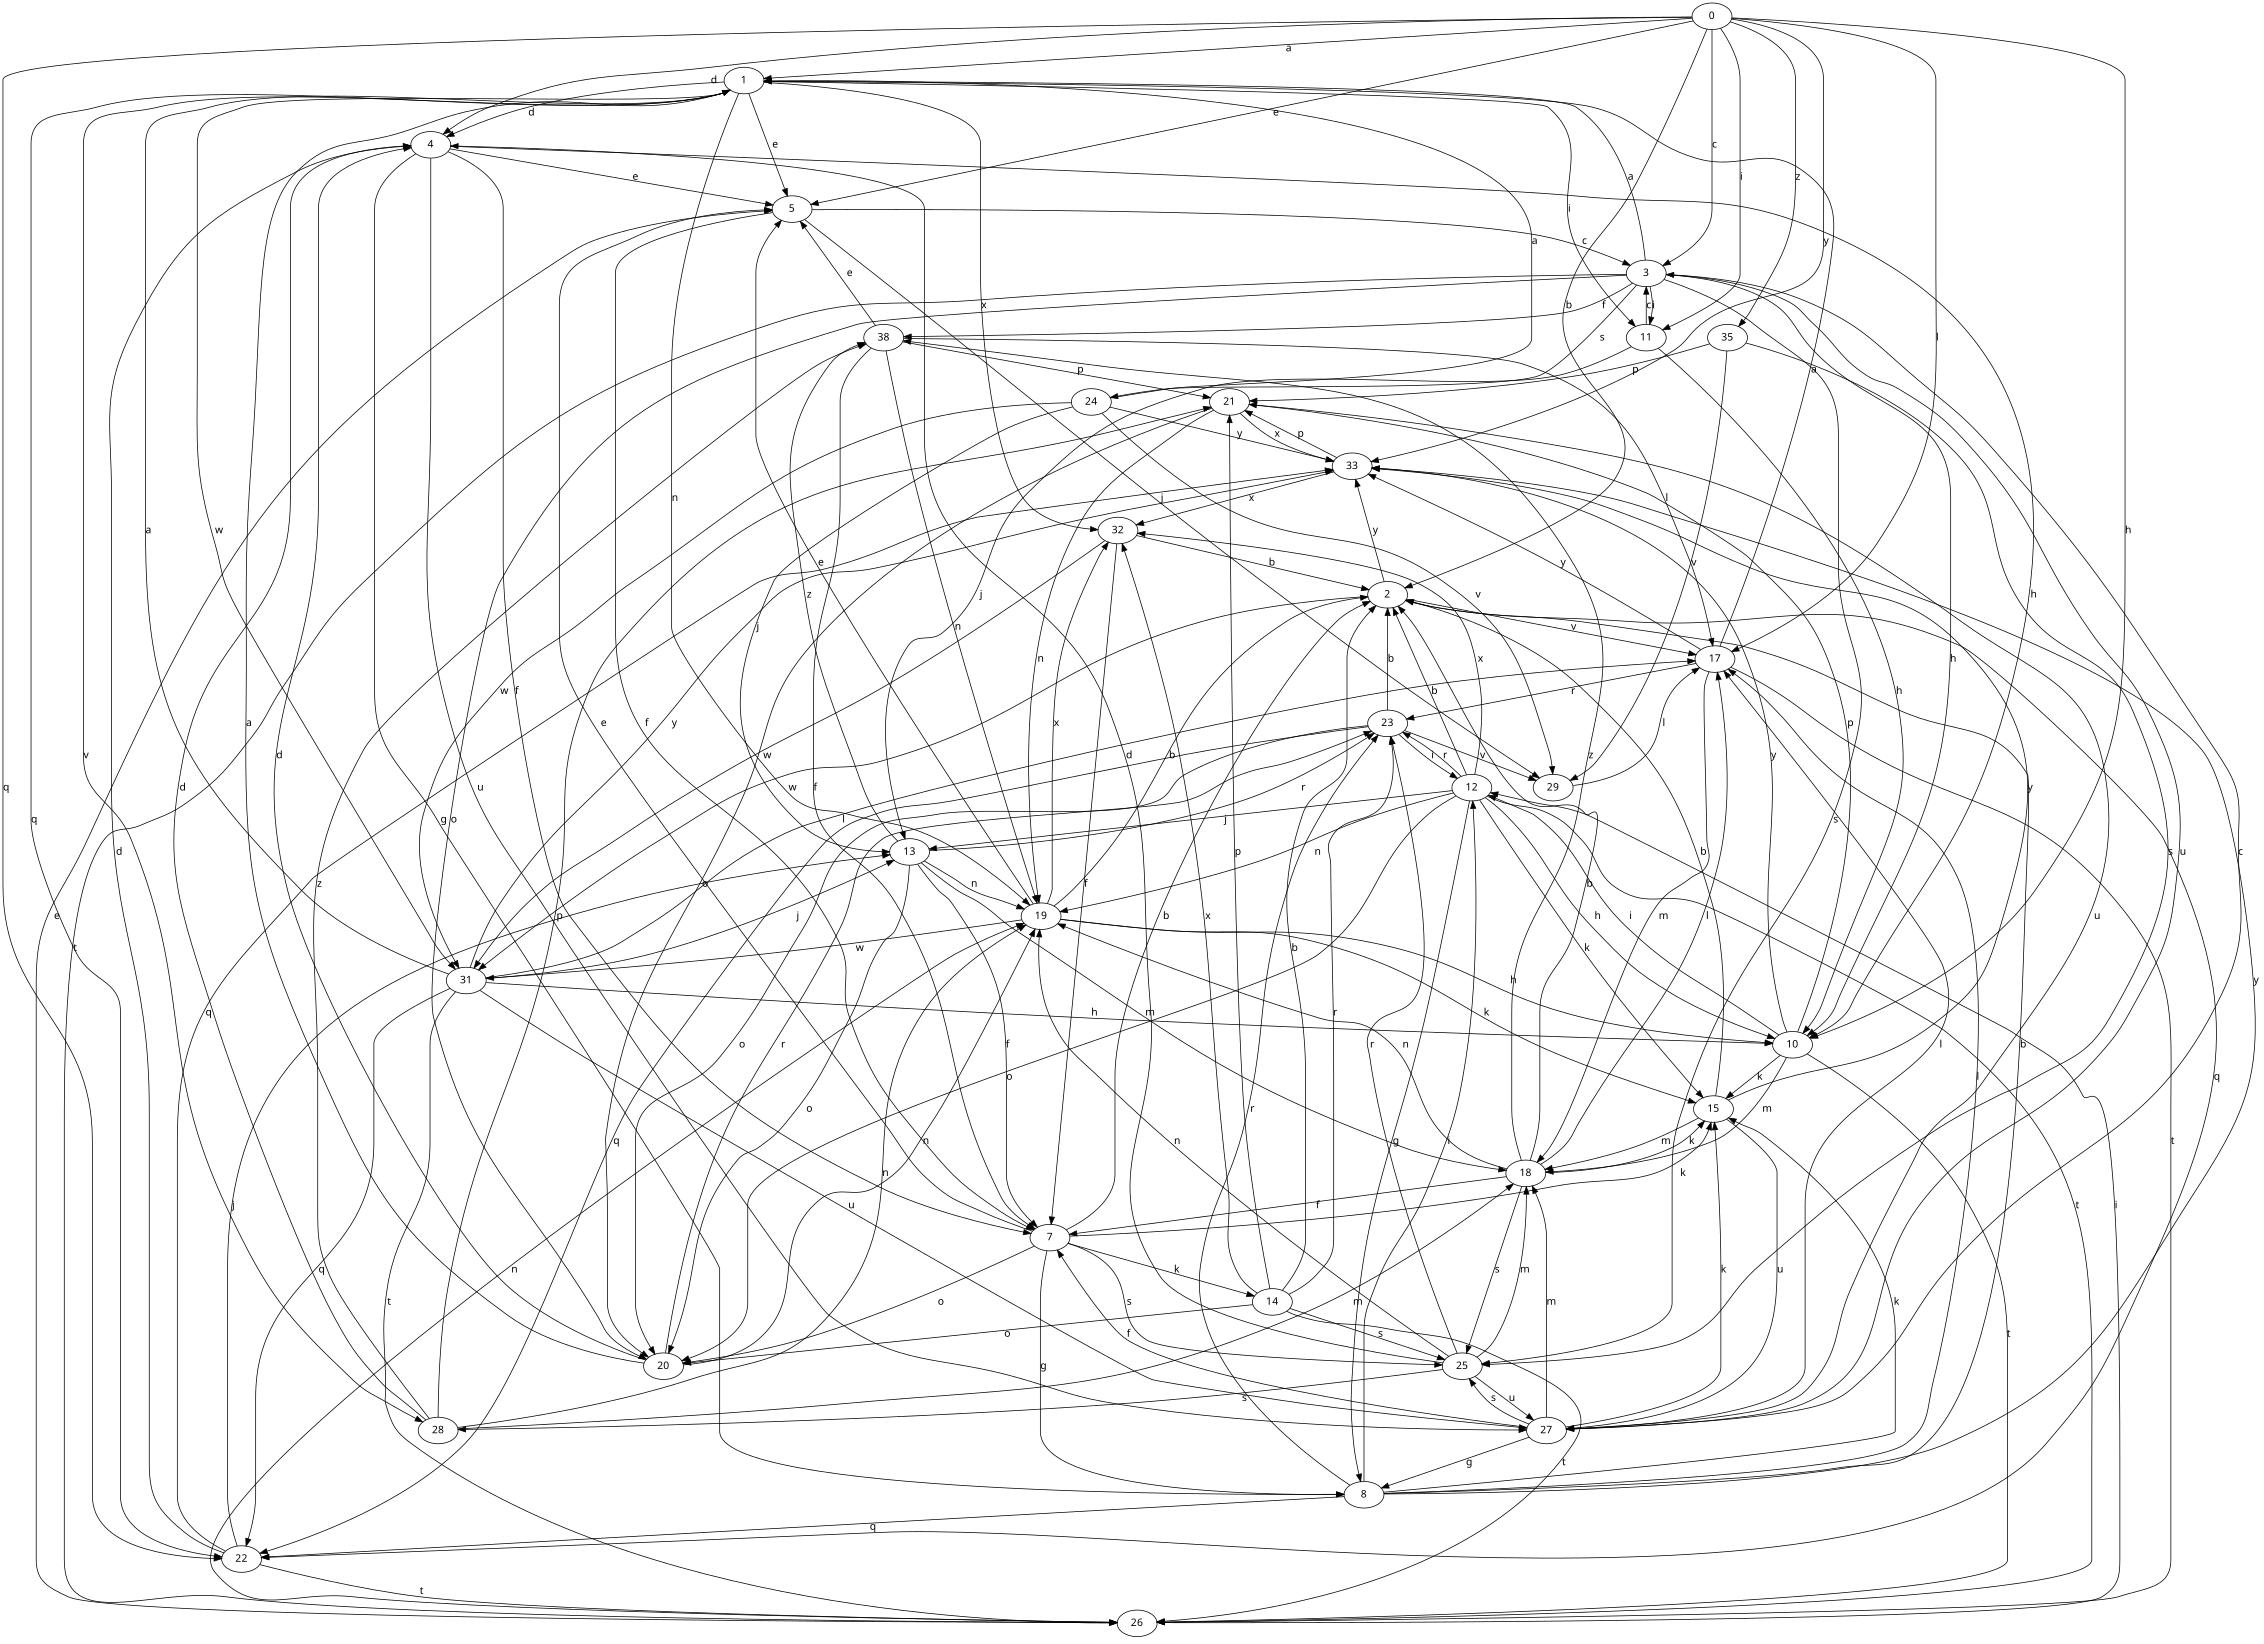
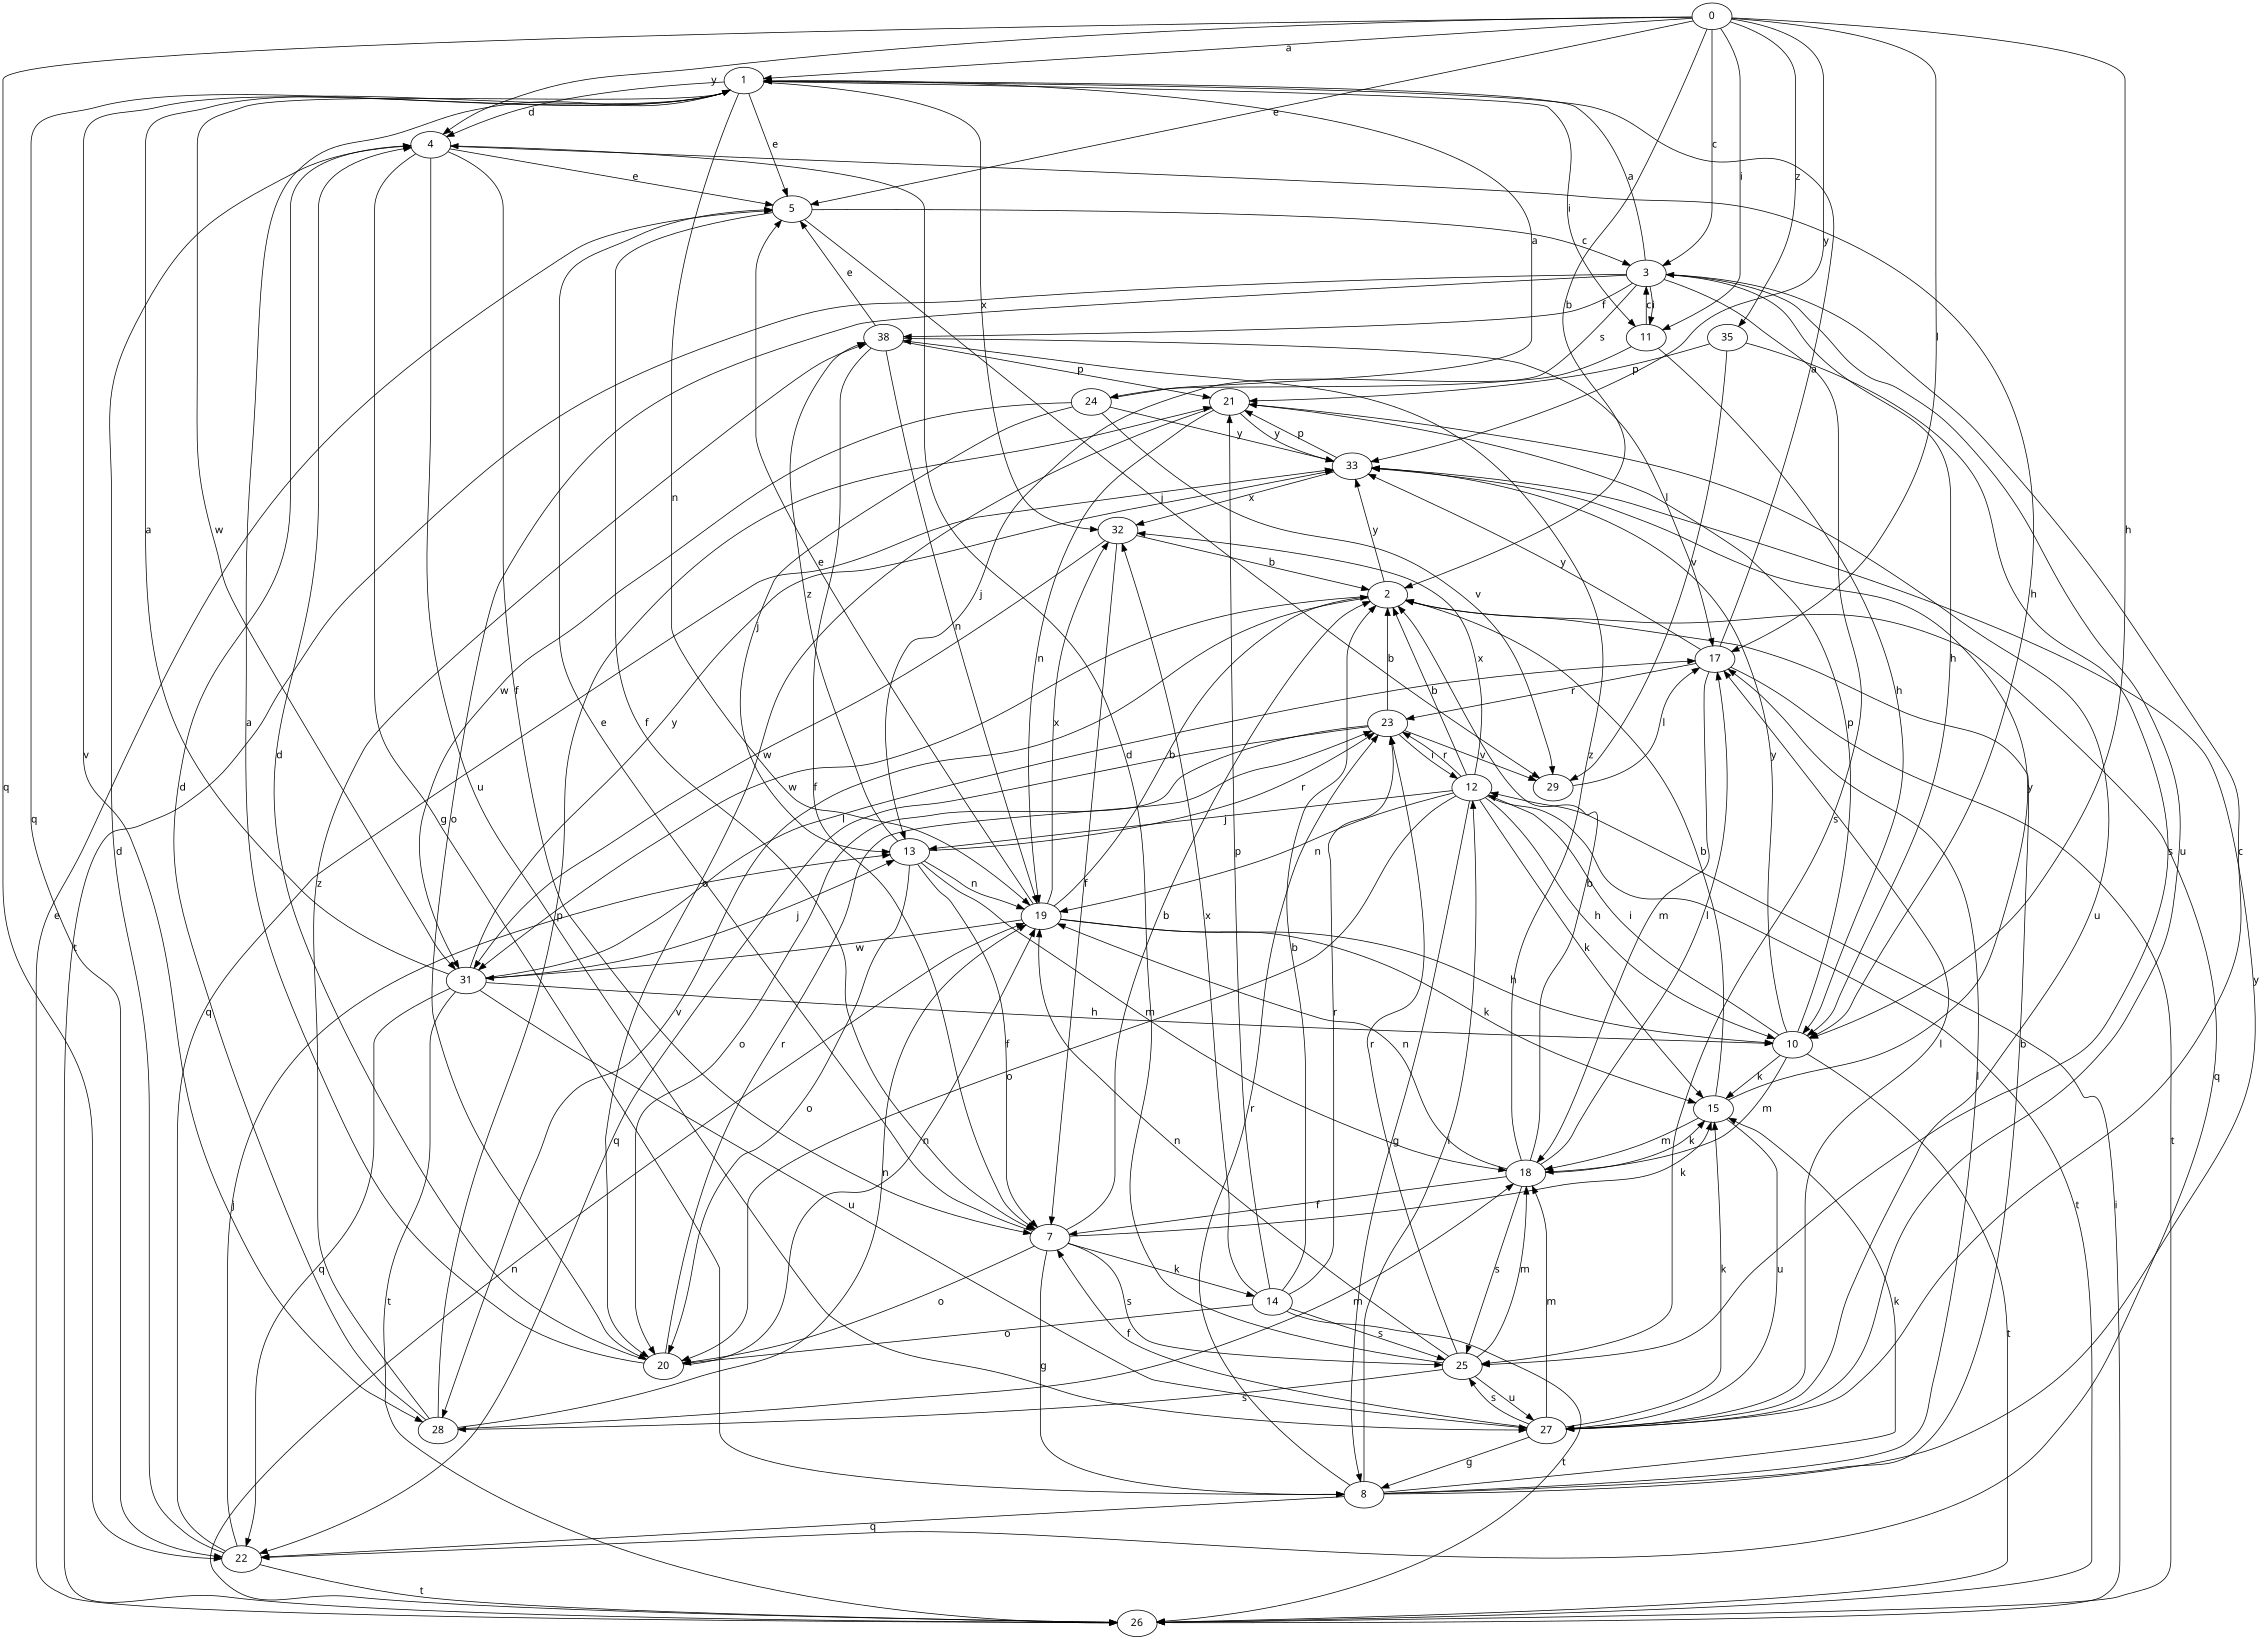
edge "0" -> "4": label "d" -> "y"
edge "21" -> "33": label "x" -> "y"
edge "2" -> "17": now "2" -> "28"
